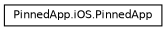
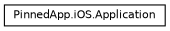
node "PinnedApp.iOS.PinnedApp": label "PinnedApp.iOS.PinnedApp" -> "PinnedApp.iOS.Application"
